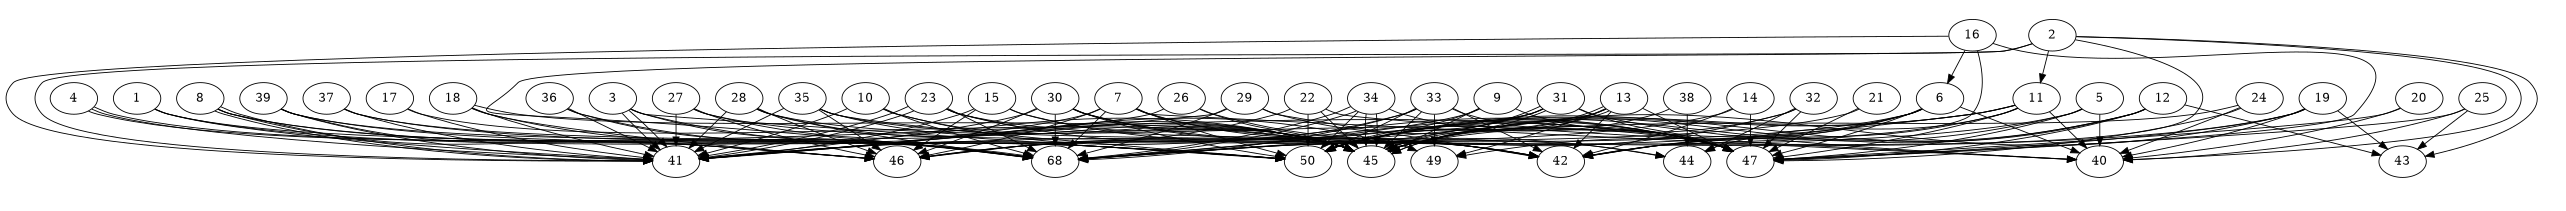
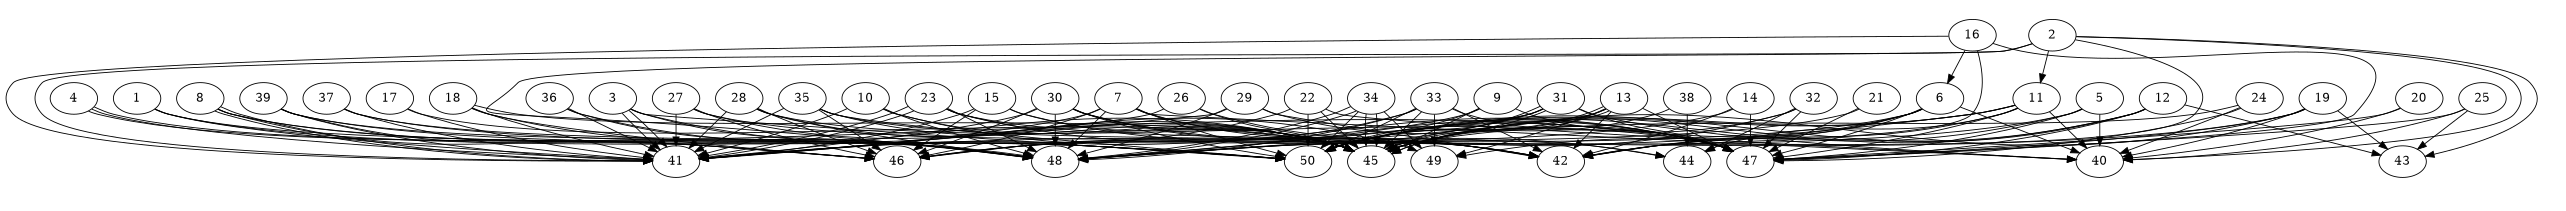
edge "34" -> "47": now "34" -> "49"
node "68": label "68" -> "48"
